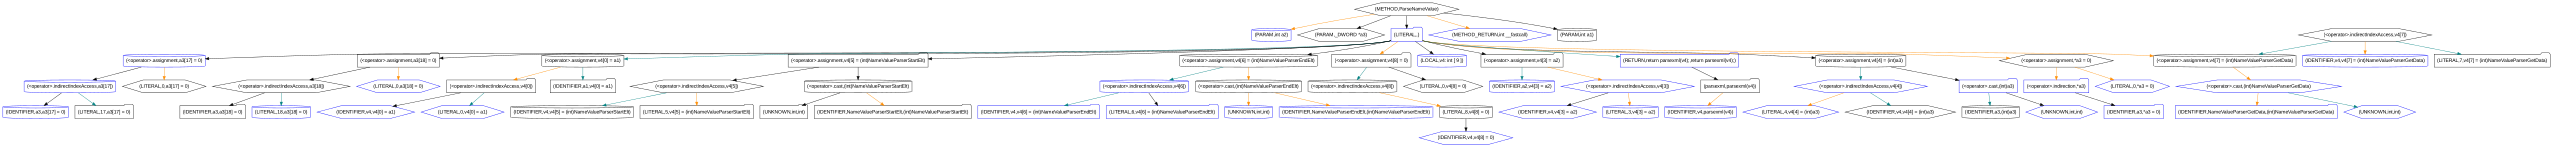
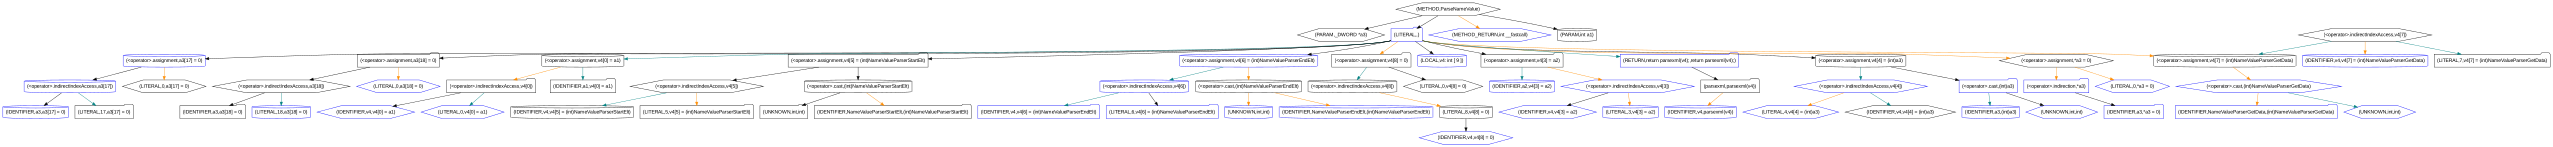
node "(PARAM,int a2)": removed
node "(<operator>.assignment,v4[6] = (int)NameValueParserEndElt)": color black -> blue
node "(IDENTIFIER,a3,(int)a3)": color black -> blue
